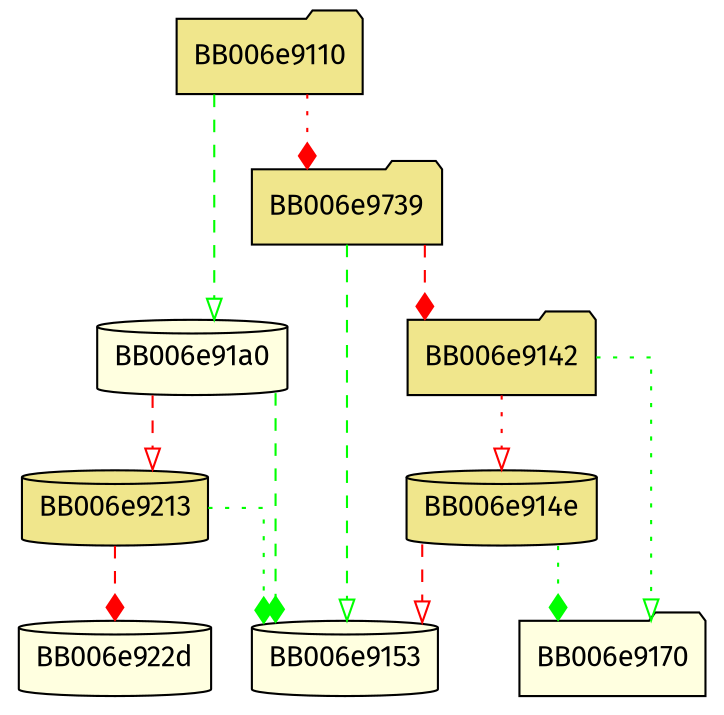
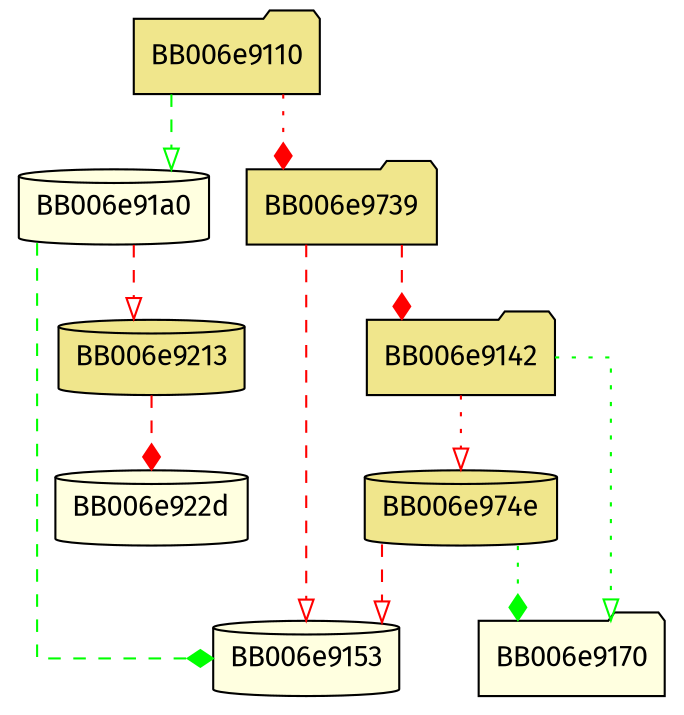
edge "BB006e9739" -> "BB006e9153": color green -> red
edge "BB006e9213" -> "BB006e9153": removed
node "BB006e914e": label "BB006e914e" -> "BB006e974e"
